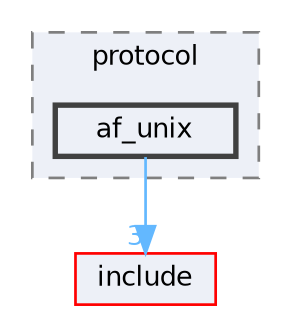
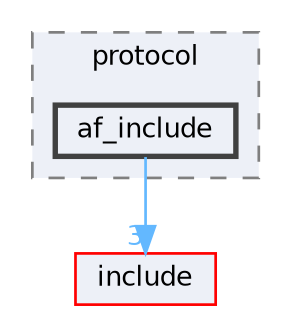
node "af_unix": label "af_unix" -> "af_include"
